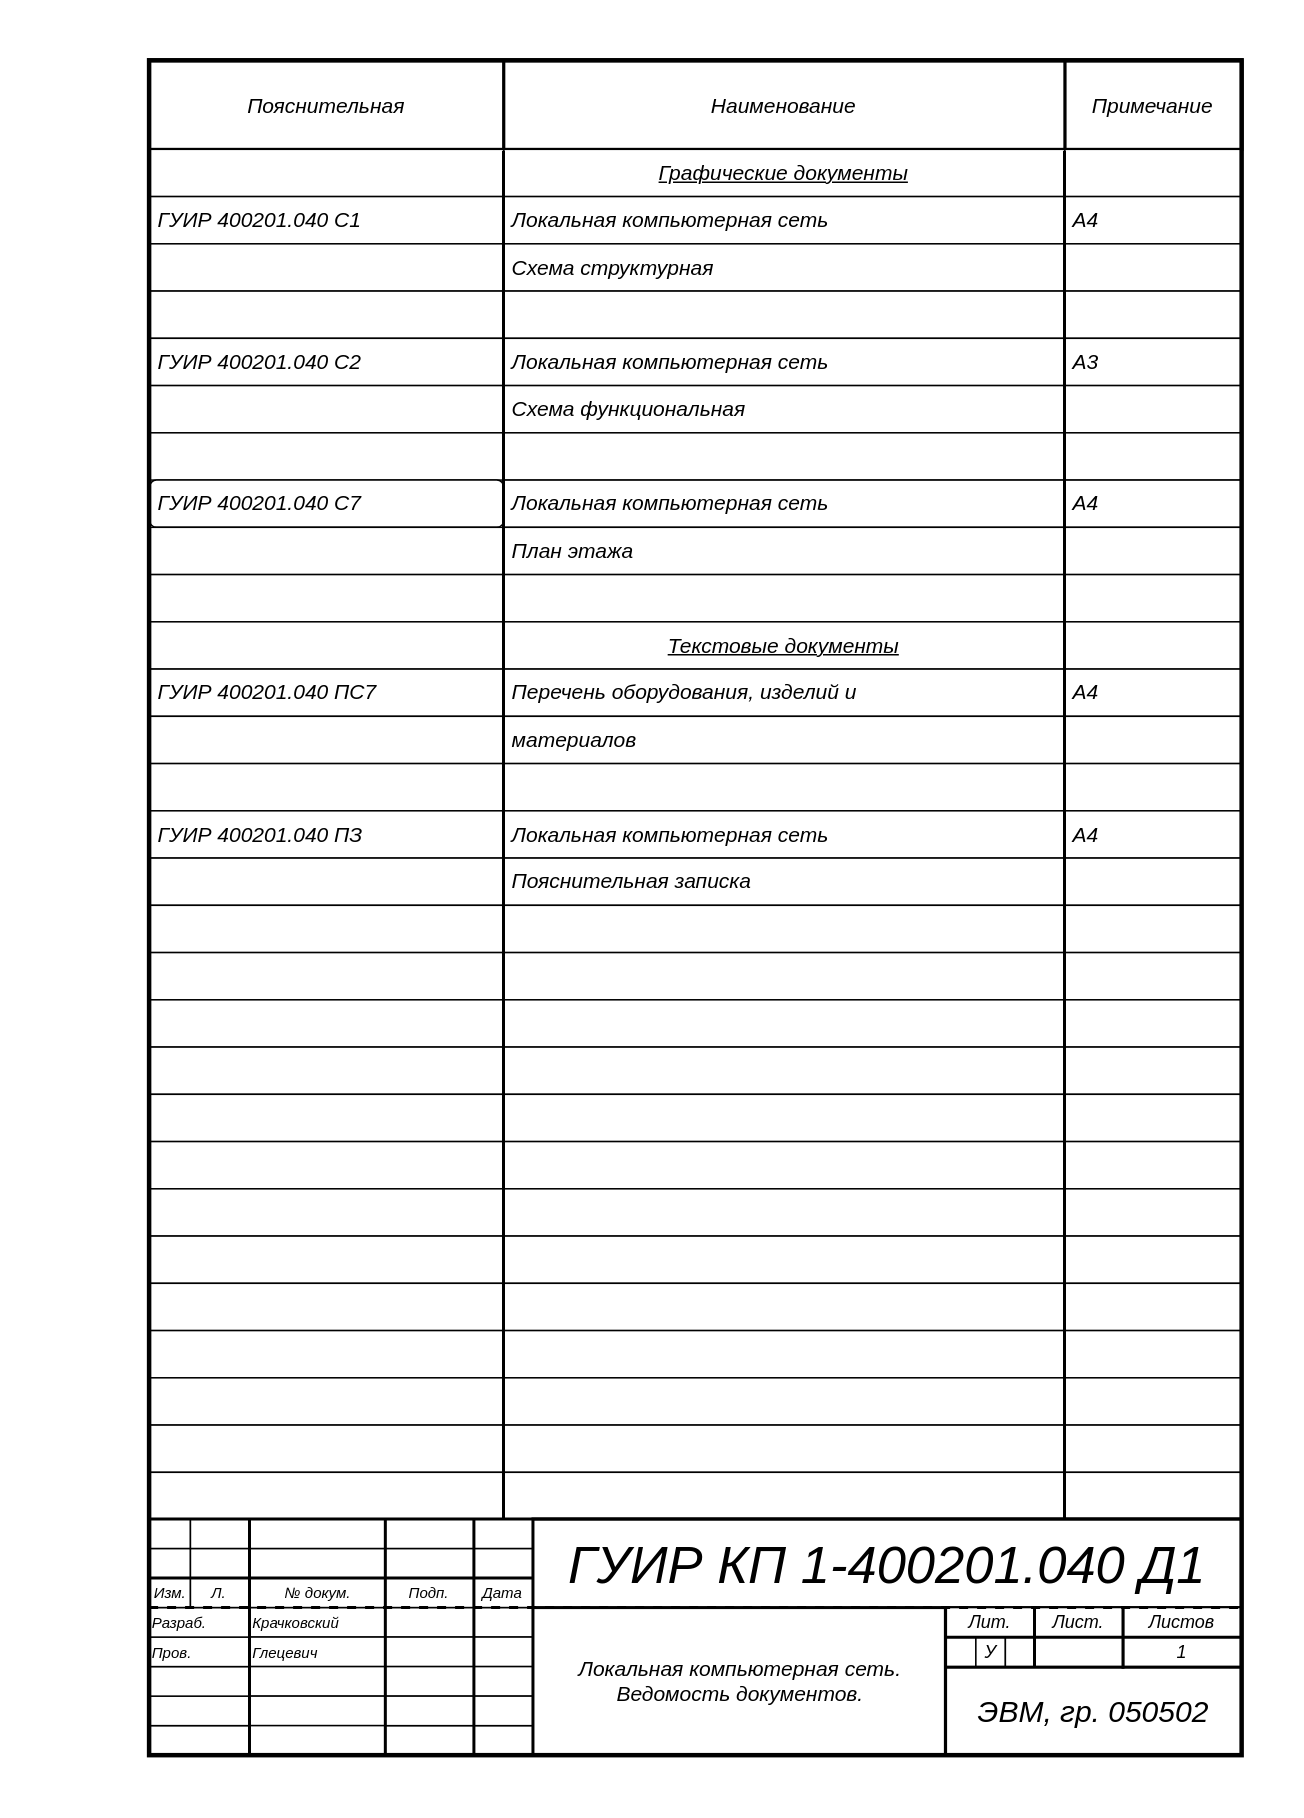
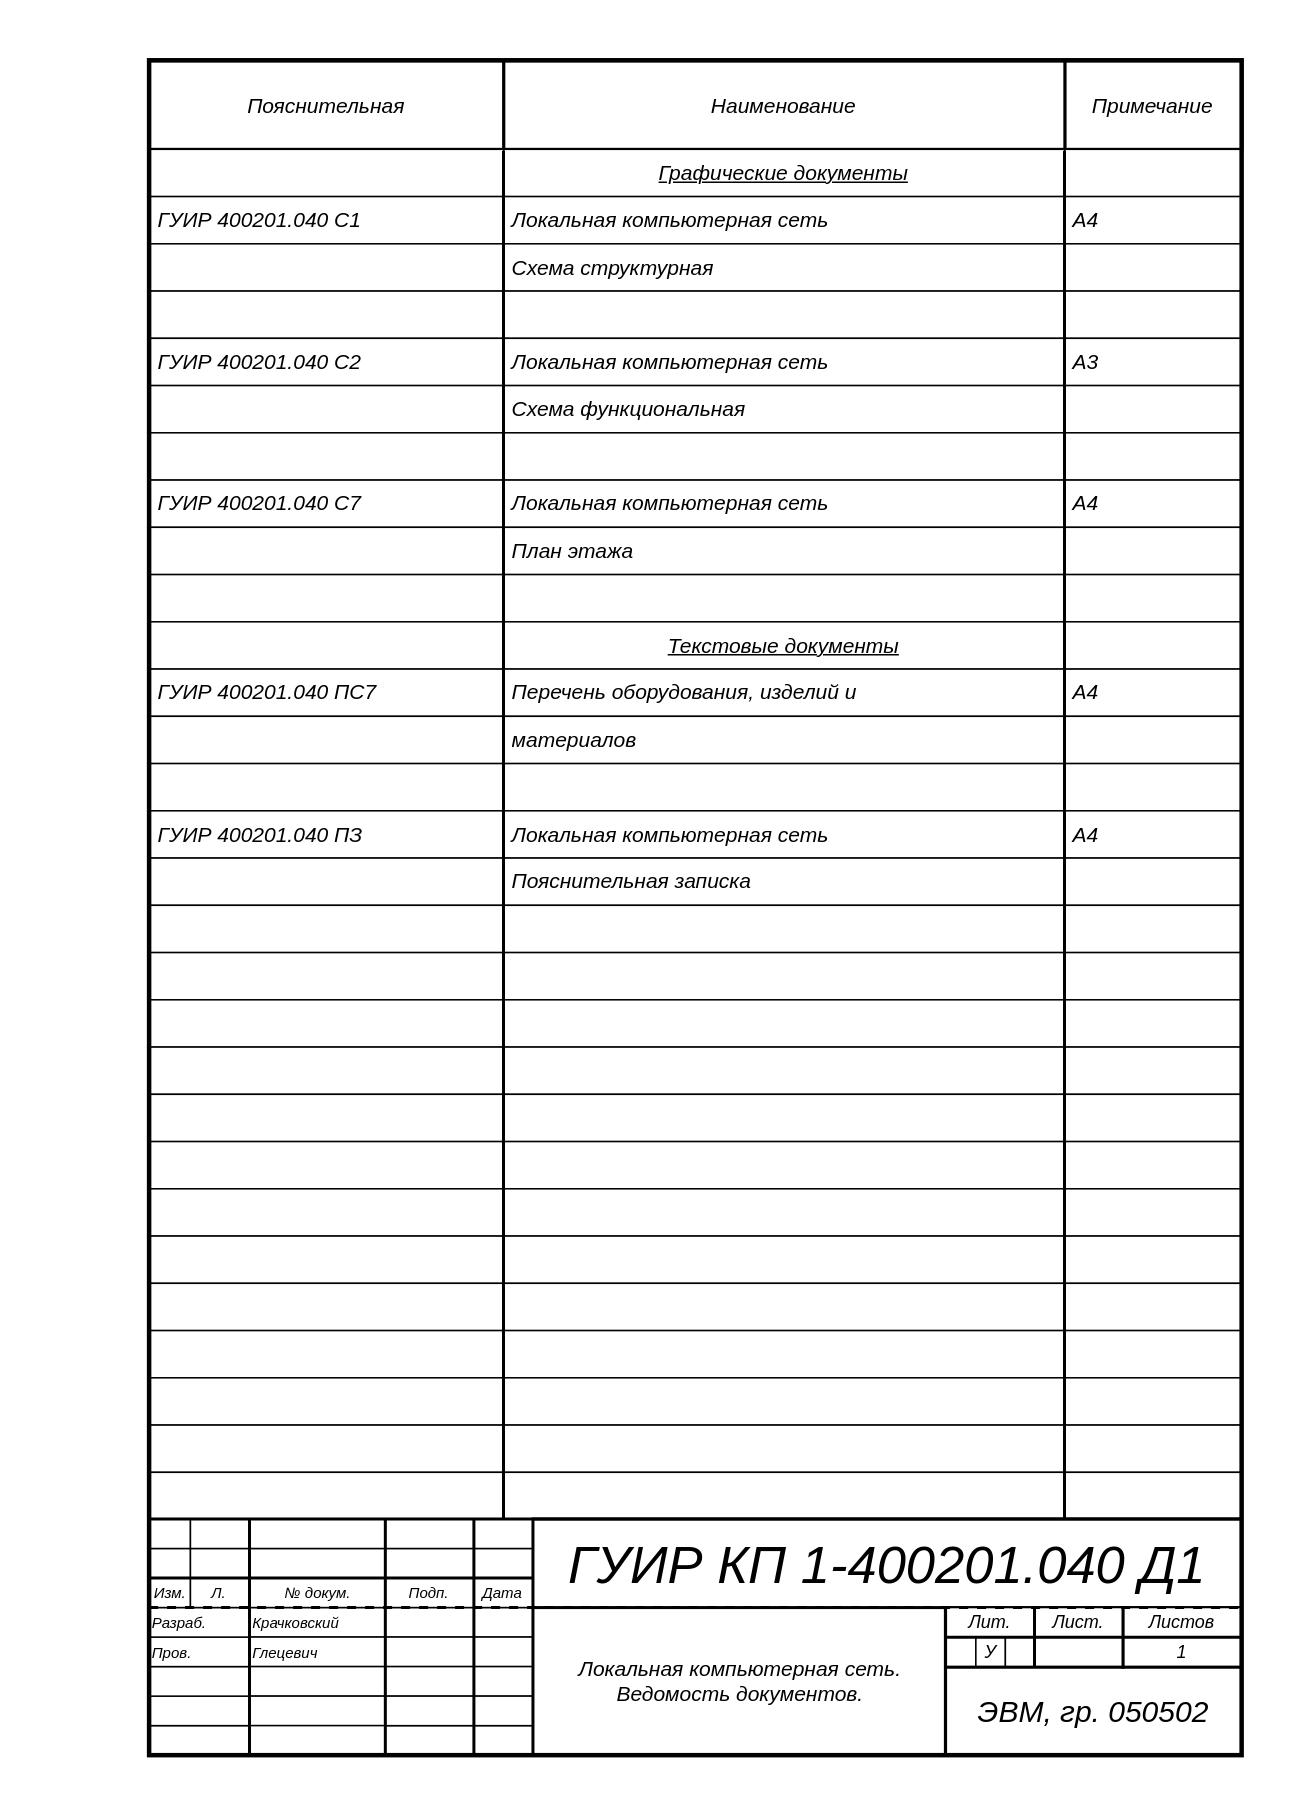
node "ГУИР 400201.040 С7": shape rounded rectangle -> rectangle
